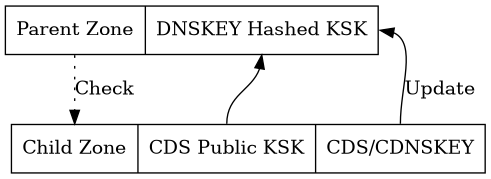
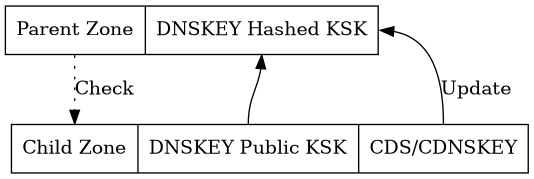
node "Child Zone": text "CDS Public KSK" -> "DNSKEY Public KSK"
